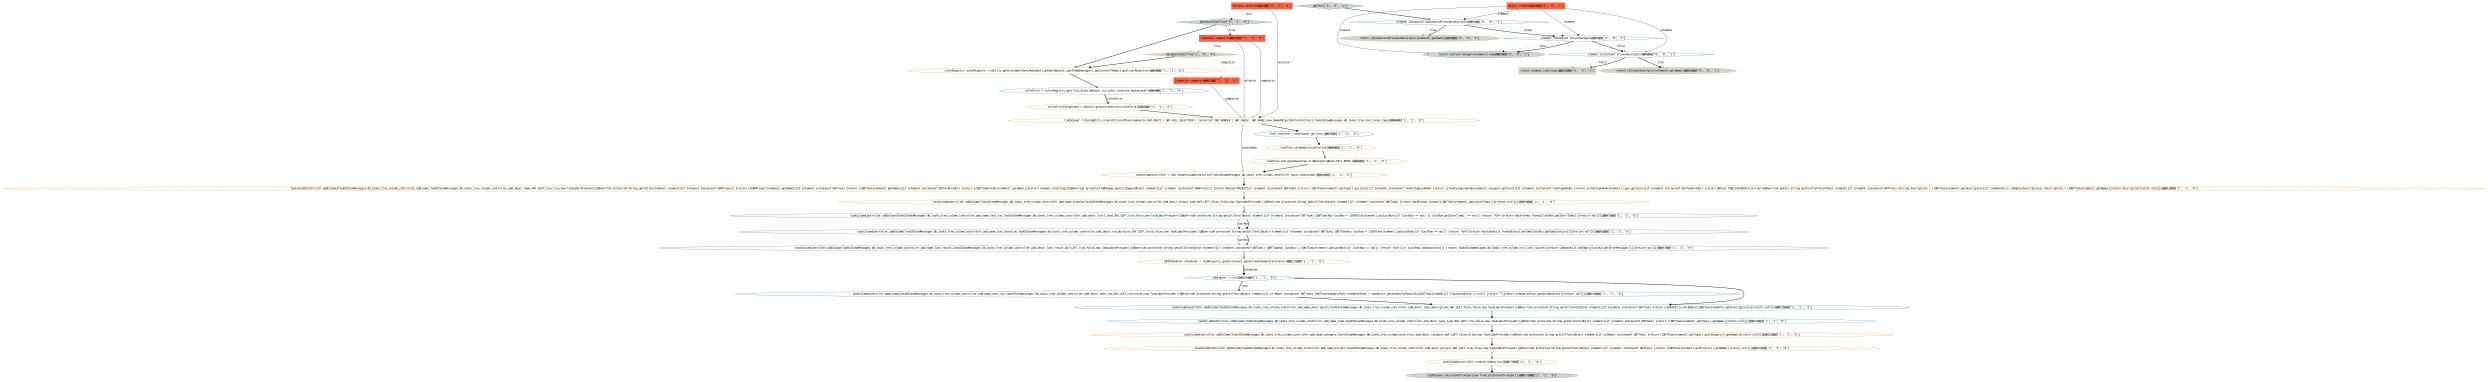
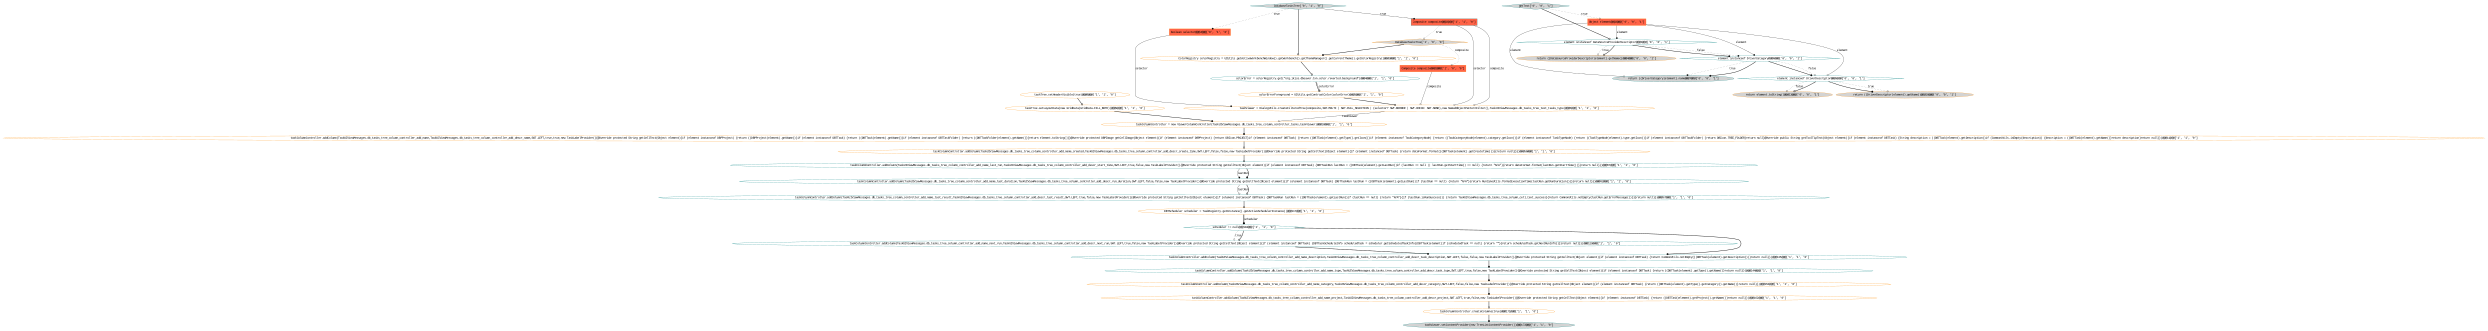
edge "getText['0', '0', '1']" -> "Object element@@@2@@@['0', '0', '1']": added, label "true"
edge "boolean selector@@@2@@@['0', '1', '0']" -> "DatabaseTasksTree['0', '1', '0']": reversed
node "return element.toString()@@@13@@@['0', '0', '1']": shape box -> ellipse
node "Tree taskTree = taskViewer.getTree()@@@7@@@['1', '1', '0']": removed
